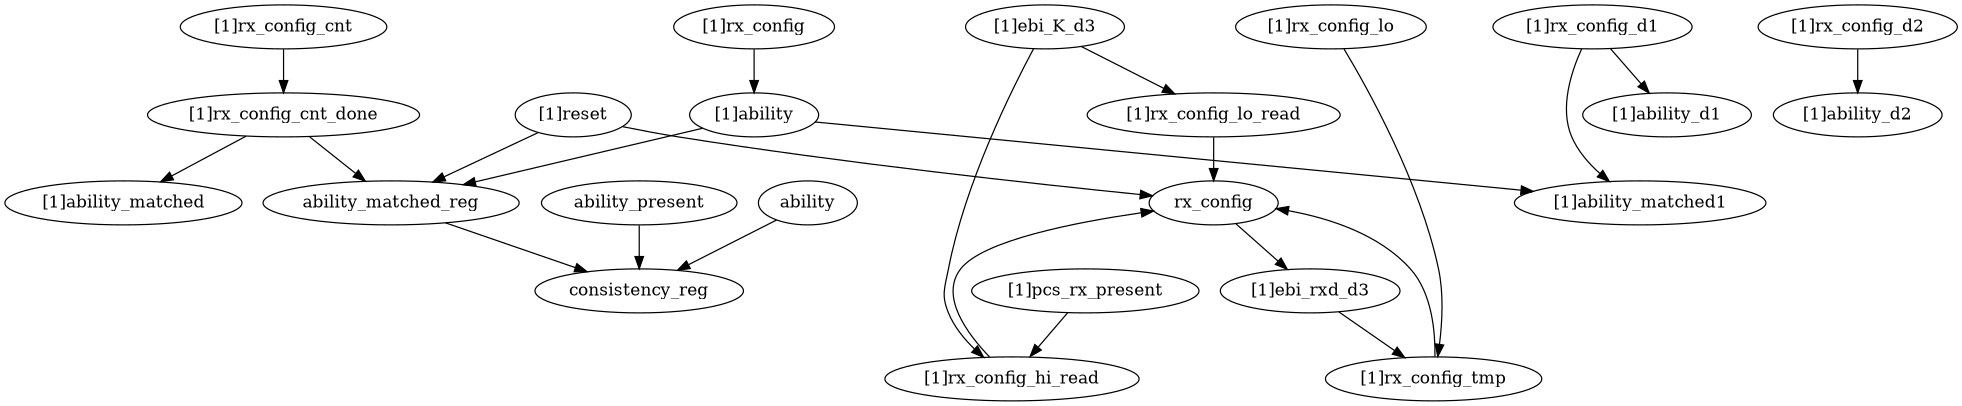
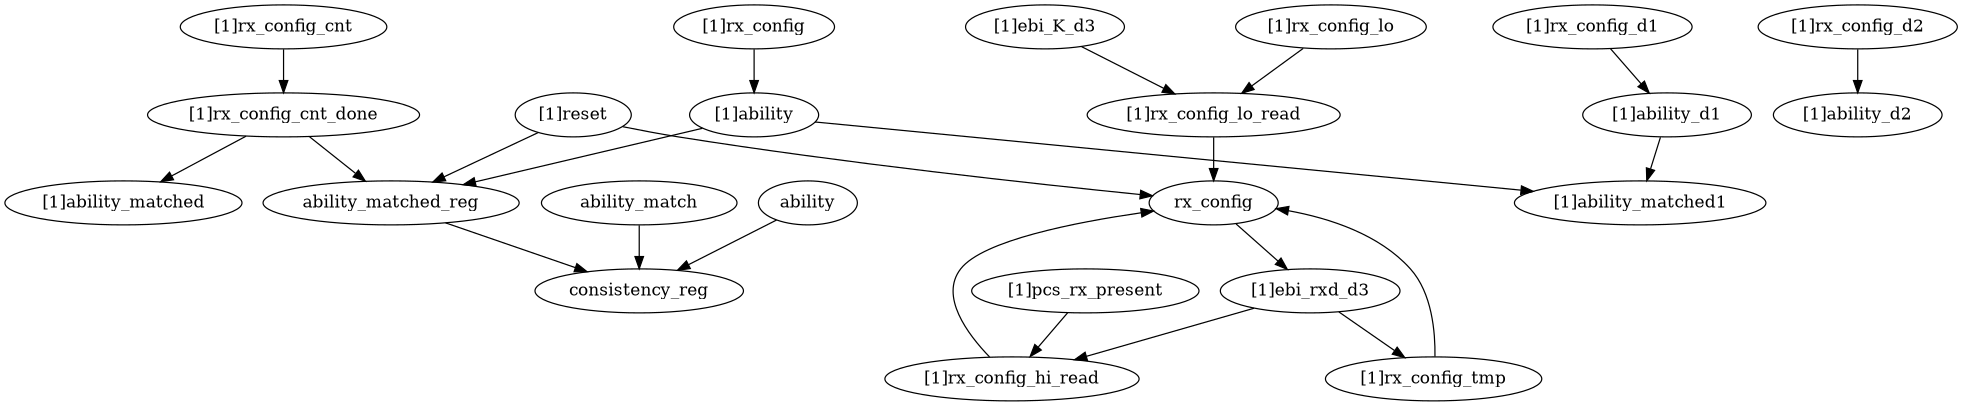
edge "[1]rx_config_d1" -> "[1]ability_matched1": now "[1]ability_d1" -> "[1]ability_matched1"
edge "[1]rx_config_lo" -> "[1]rx_config_tmp": now "[1]rx_config_lo" -> "[1]rx_config_lo_read"
edge "[1]ebi_K_d3" -> "[1]rx_config_hi_read": now "[1]ebi_rxd_d3" -> "[1]rx_config_hi_read"
node "ability_present": label "ability_present" -> "ability_match"
